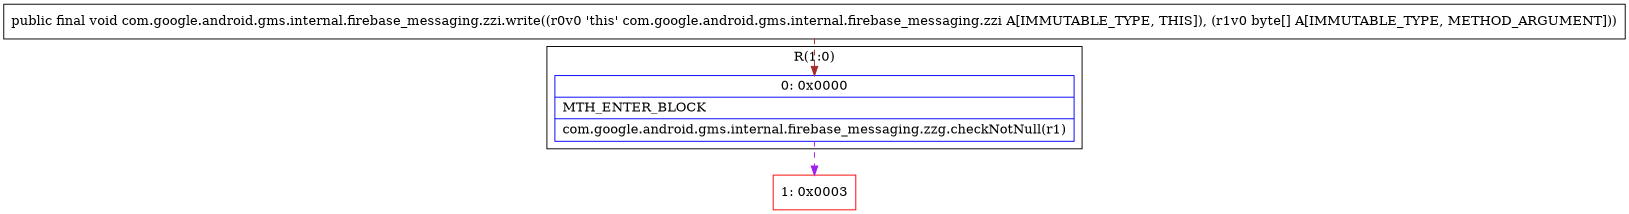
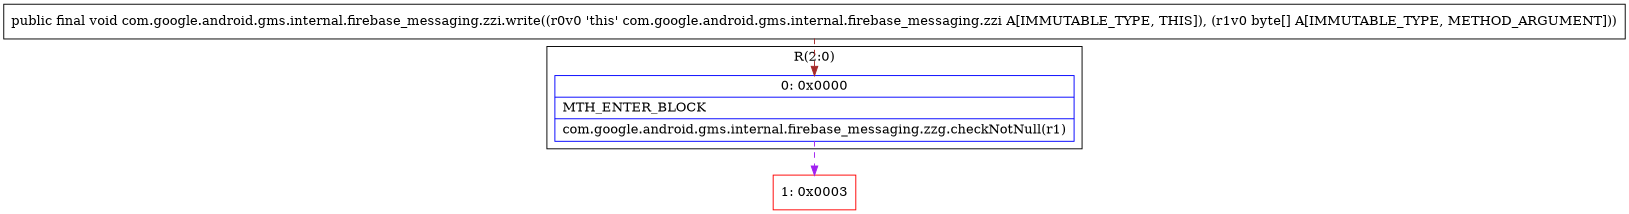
cluster "R(1:0)": label "R(1:0)" -> "R(2:0)"
